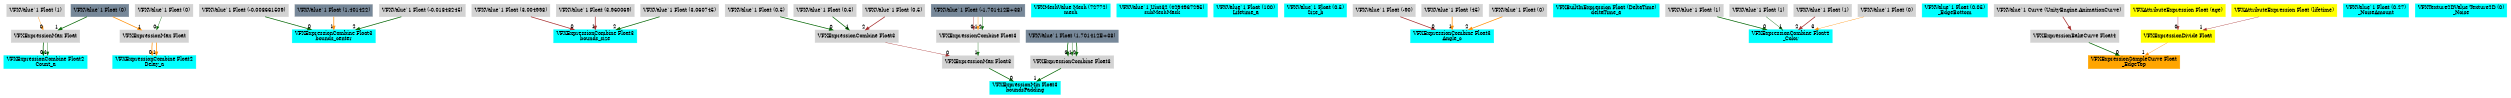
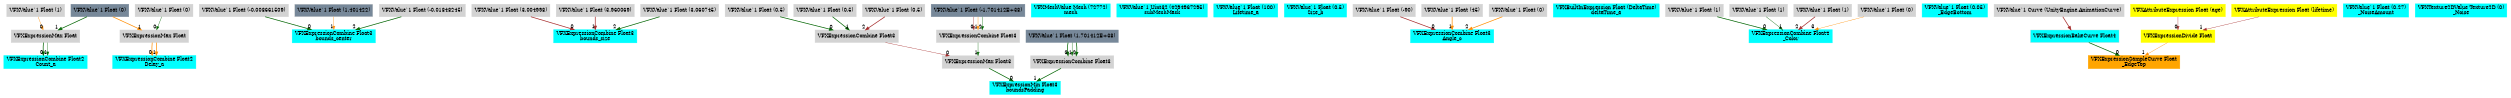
edge "VFXValue`1 Float (1.401422)" -> "VFXExpressionCombine Float3 bounds_center": style bold -> solid
node "VFXExpressionBakeCurve Float4": fillcolor lightgray -> cyan
